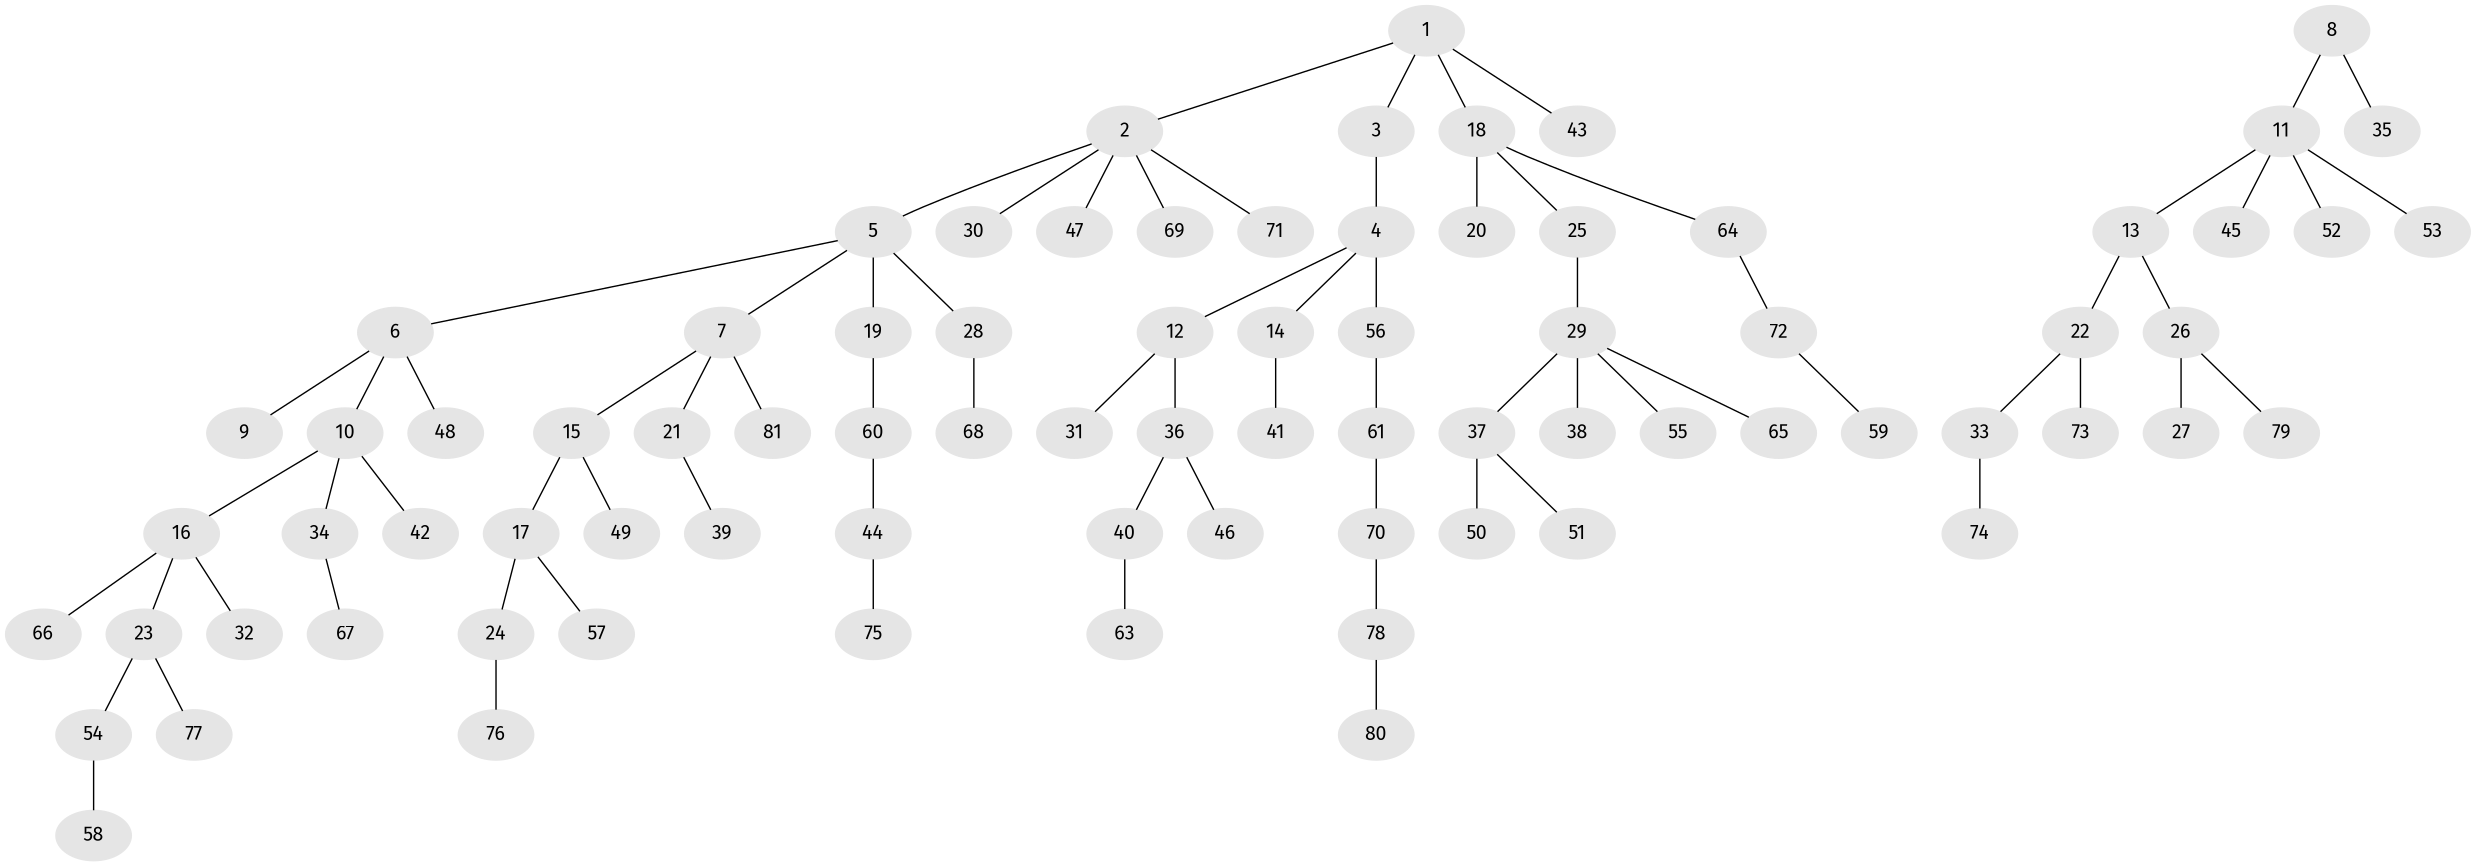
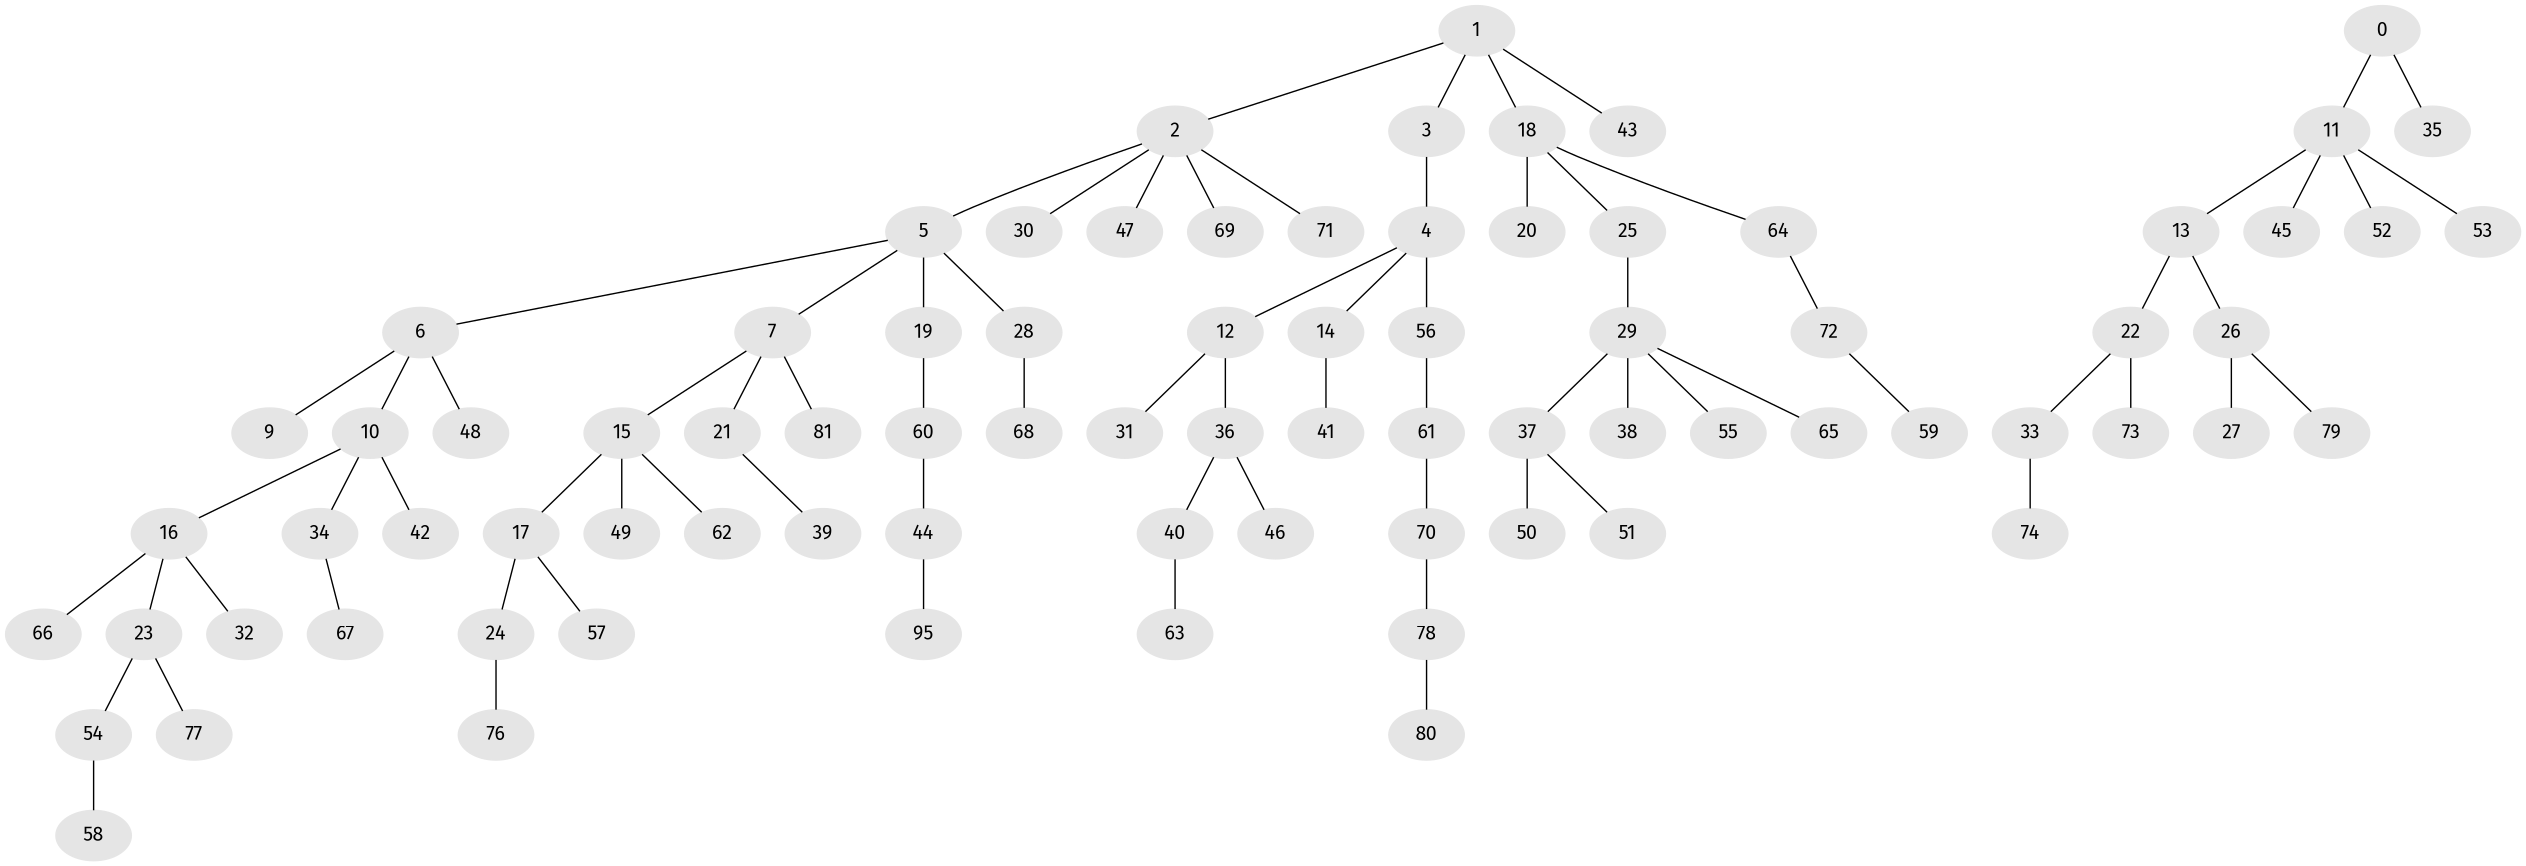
node "8": label "8" -> "0"
node "62": added
node "75": label "75" -> "95"
